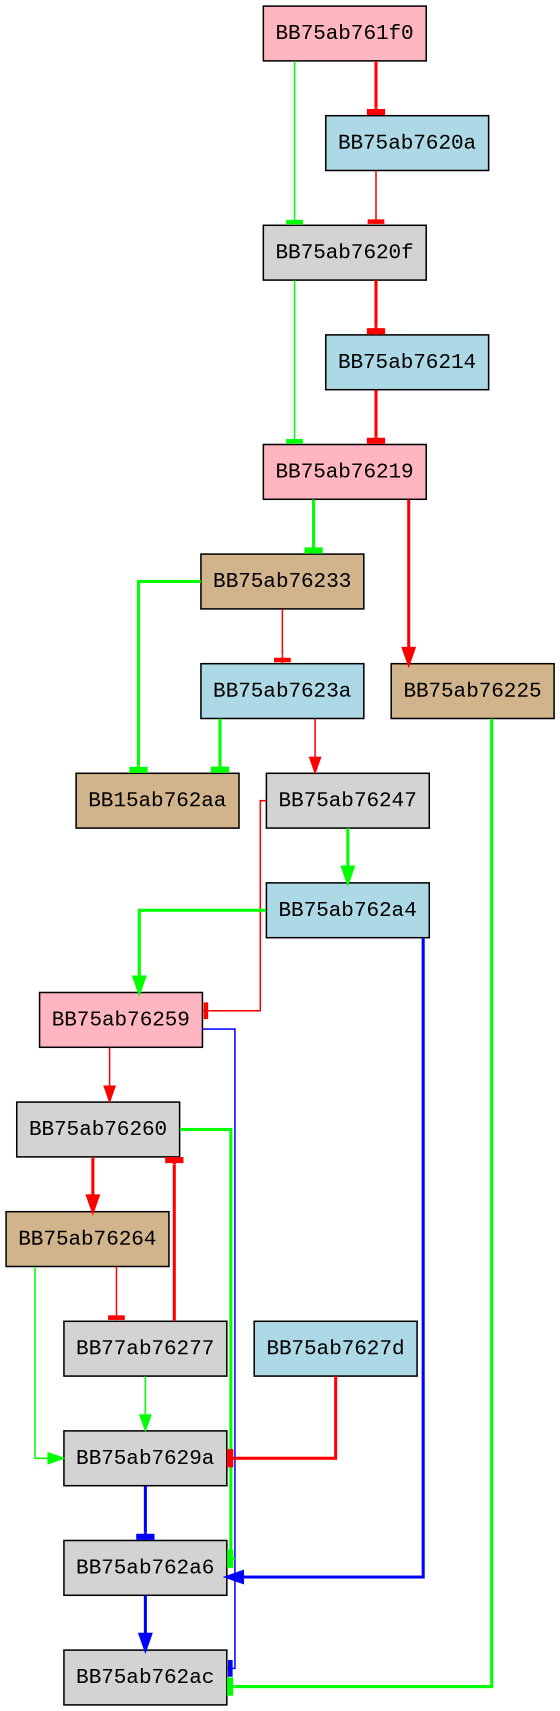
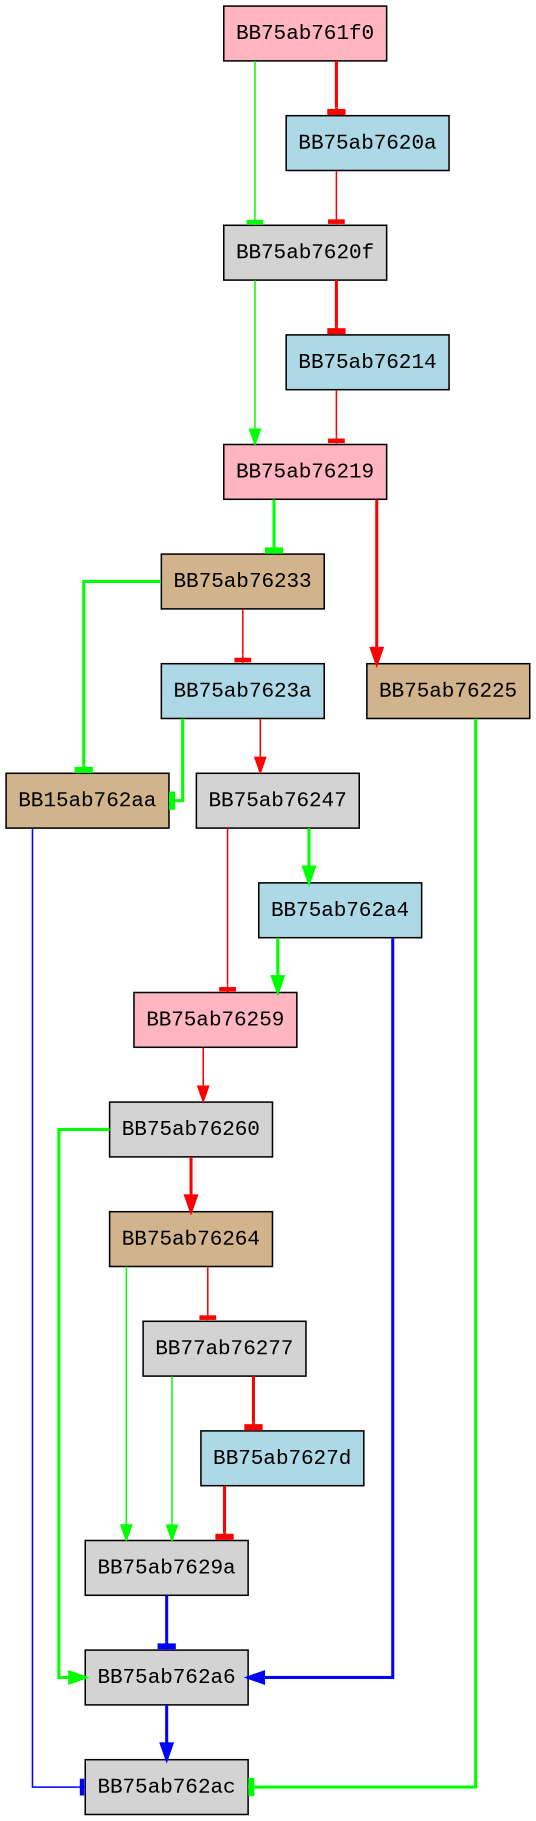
edge "BB75ab7620f" -> "BB75ab76219": arrowhead tee -> normal
edge "BB75ab76214" -> "BB75ab76219": style bold -> solid
edge "BB77ab76277" -> "BB75ab76260": now "BB77ab76277" -> "BB75ab7627d"
edge "BB75ab76260" -> "BB75ab762a6": arrowhead tee -> normal
edge "BB75ab76259" -> "BB75ab762ac": now "BB15ab762aa" -> "BB75ab762ac"
